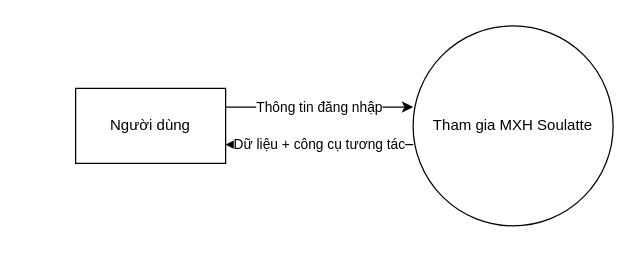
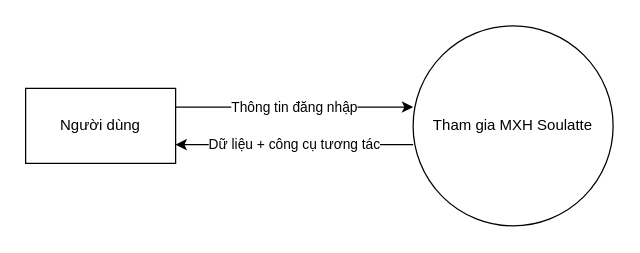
node "Người dùng": moved (151, 126) -> (101, 126)
